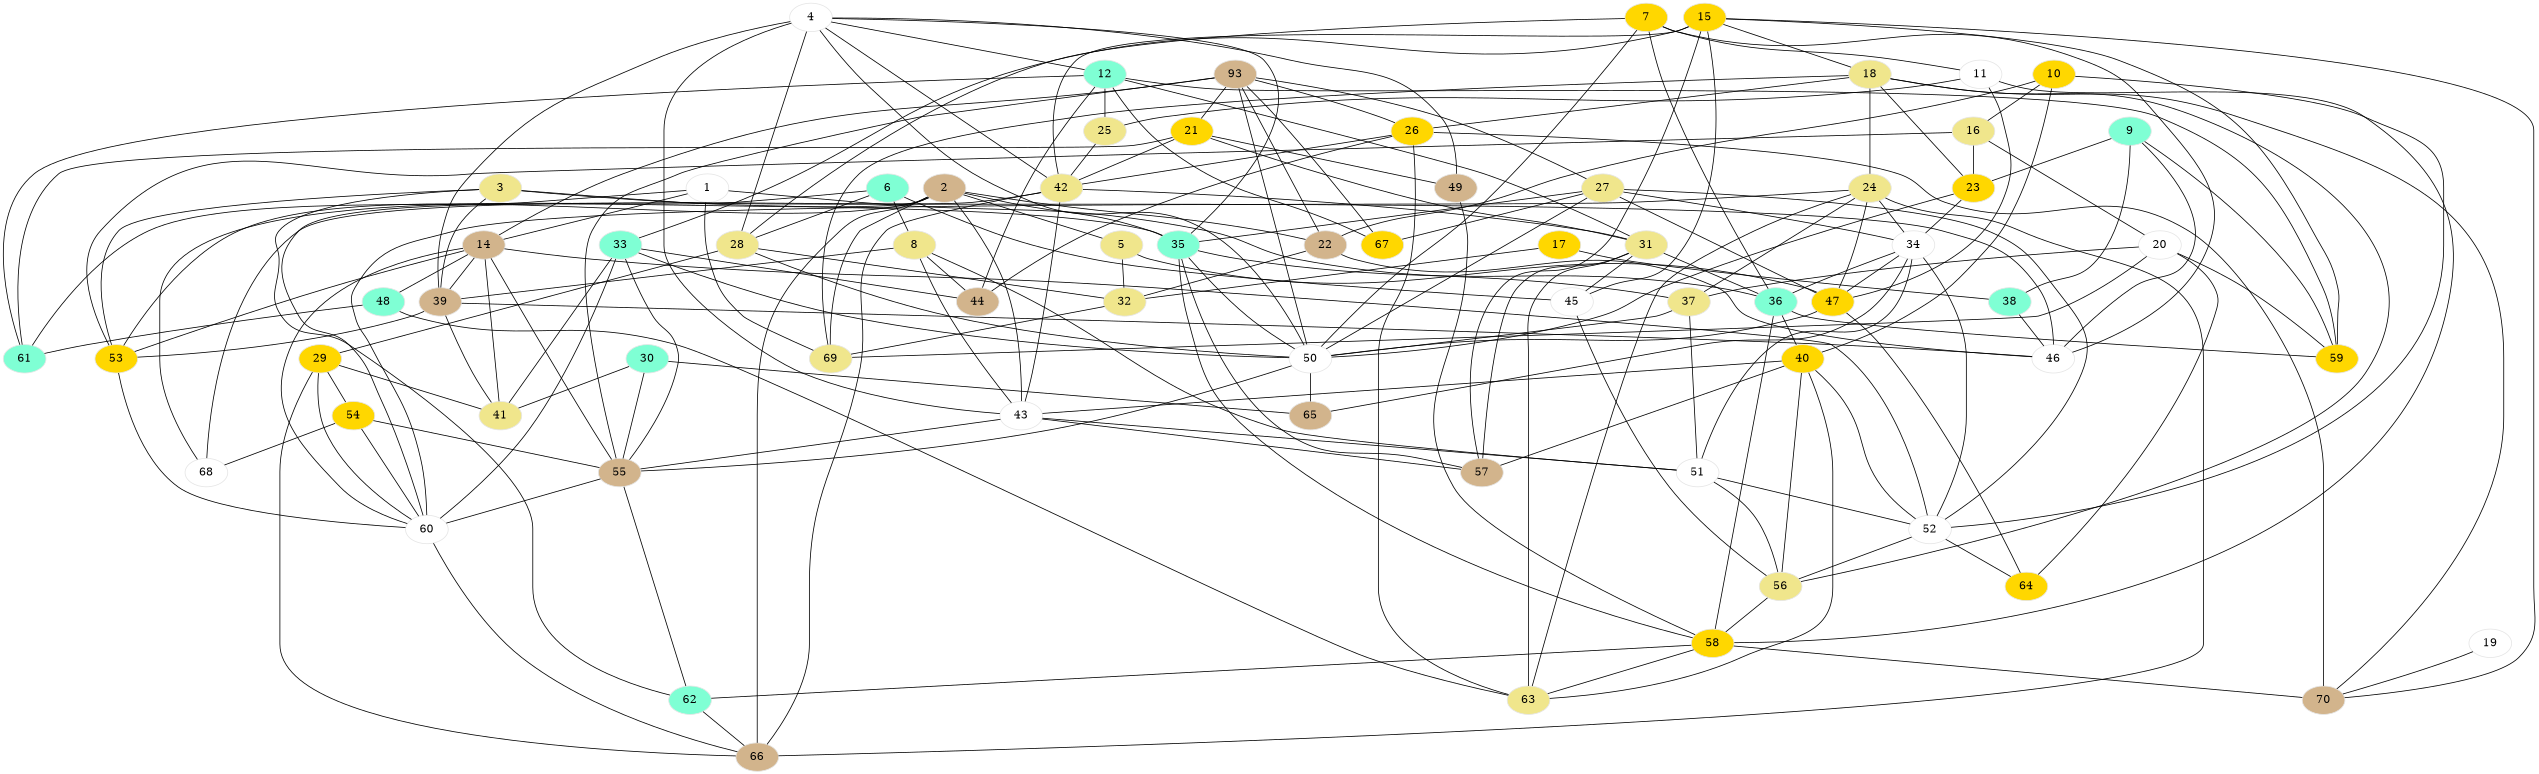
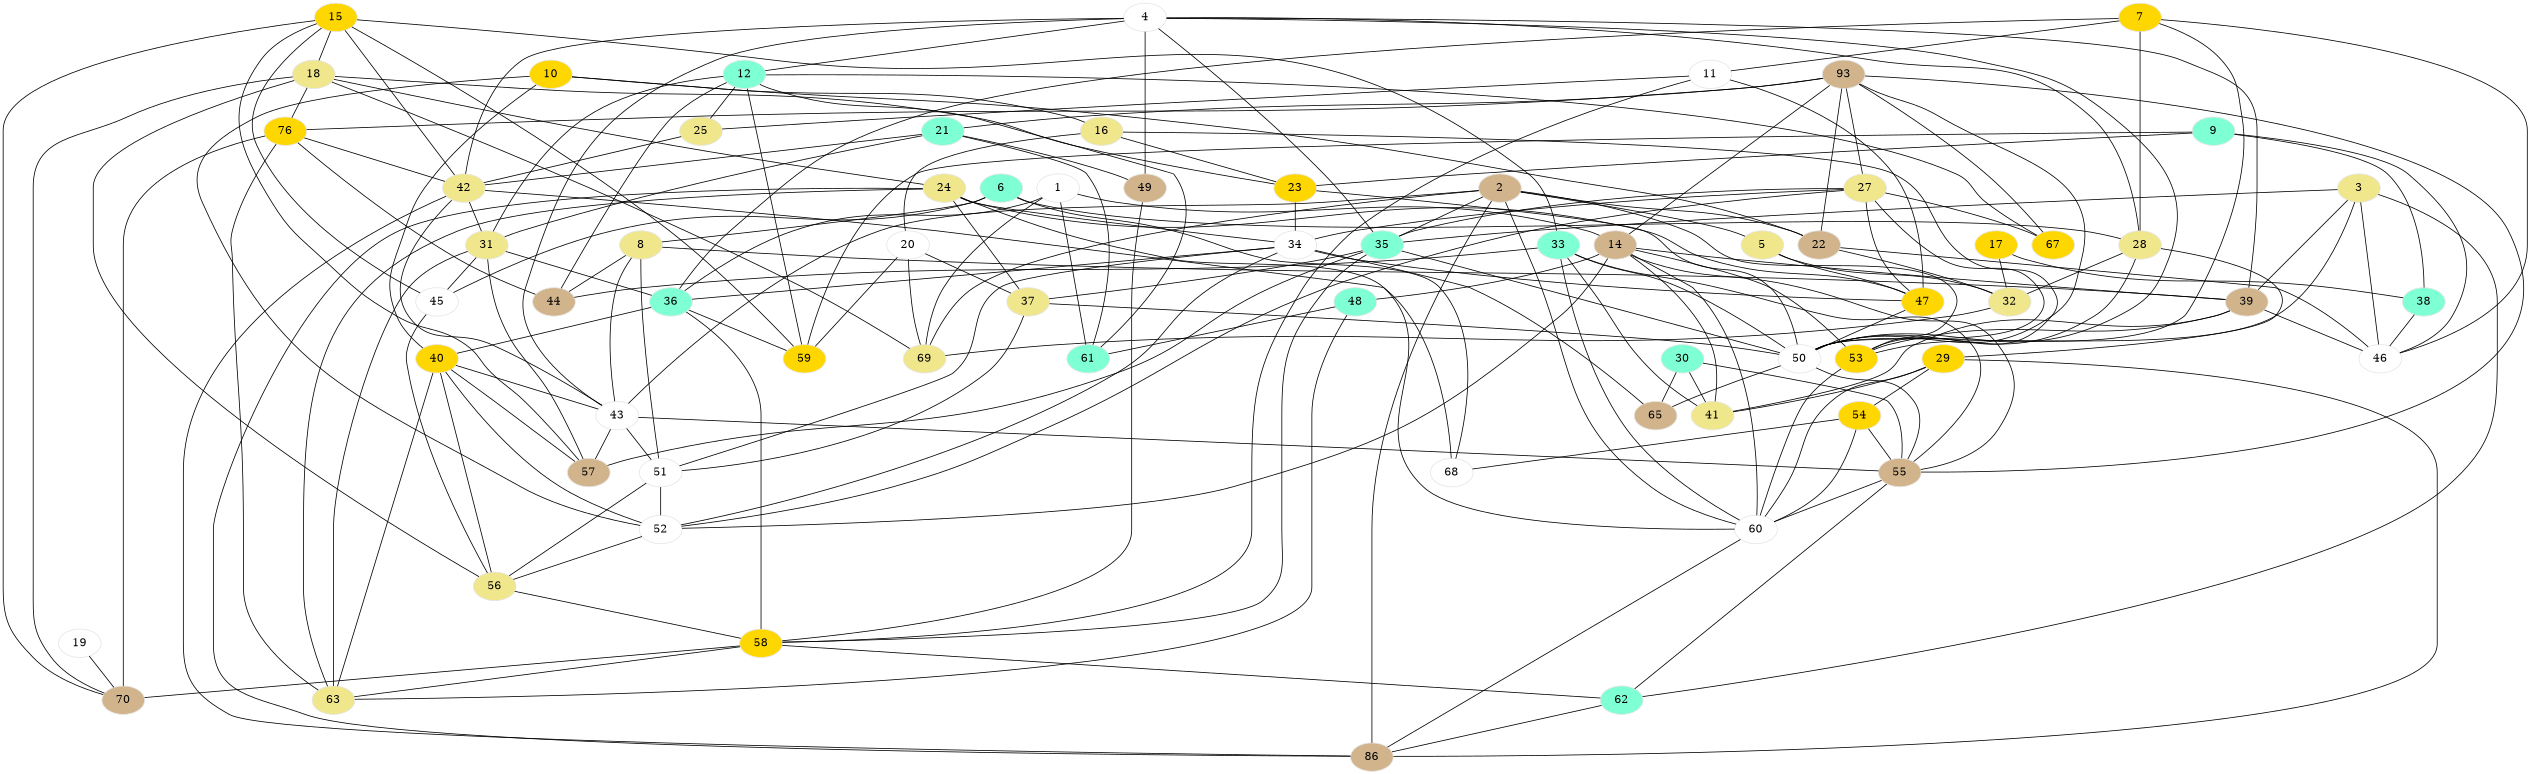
node "21": fillcolor gold -> aquamarine
node "26": label "26" -> "76"
node "64": removed
node "66": label "66" -> "86"
